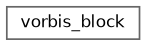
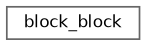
node "vorbis_block": label "vorbis_block" -> "block_block"
